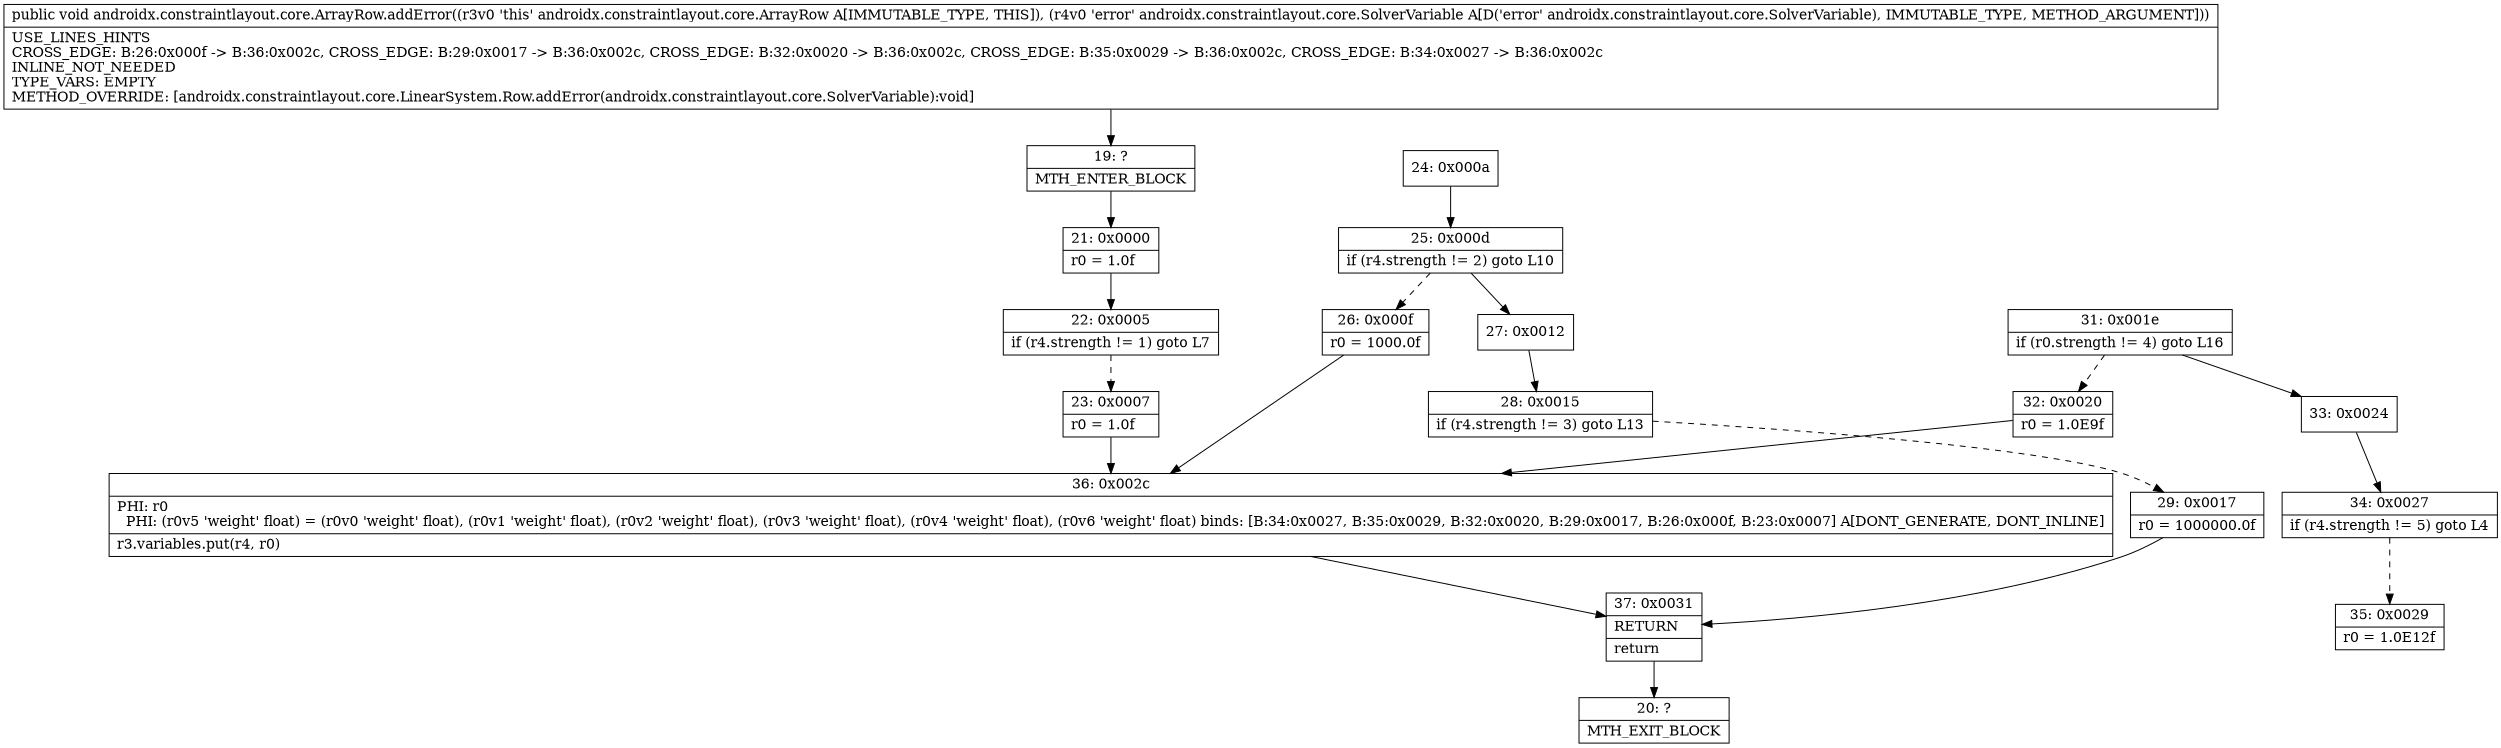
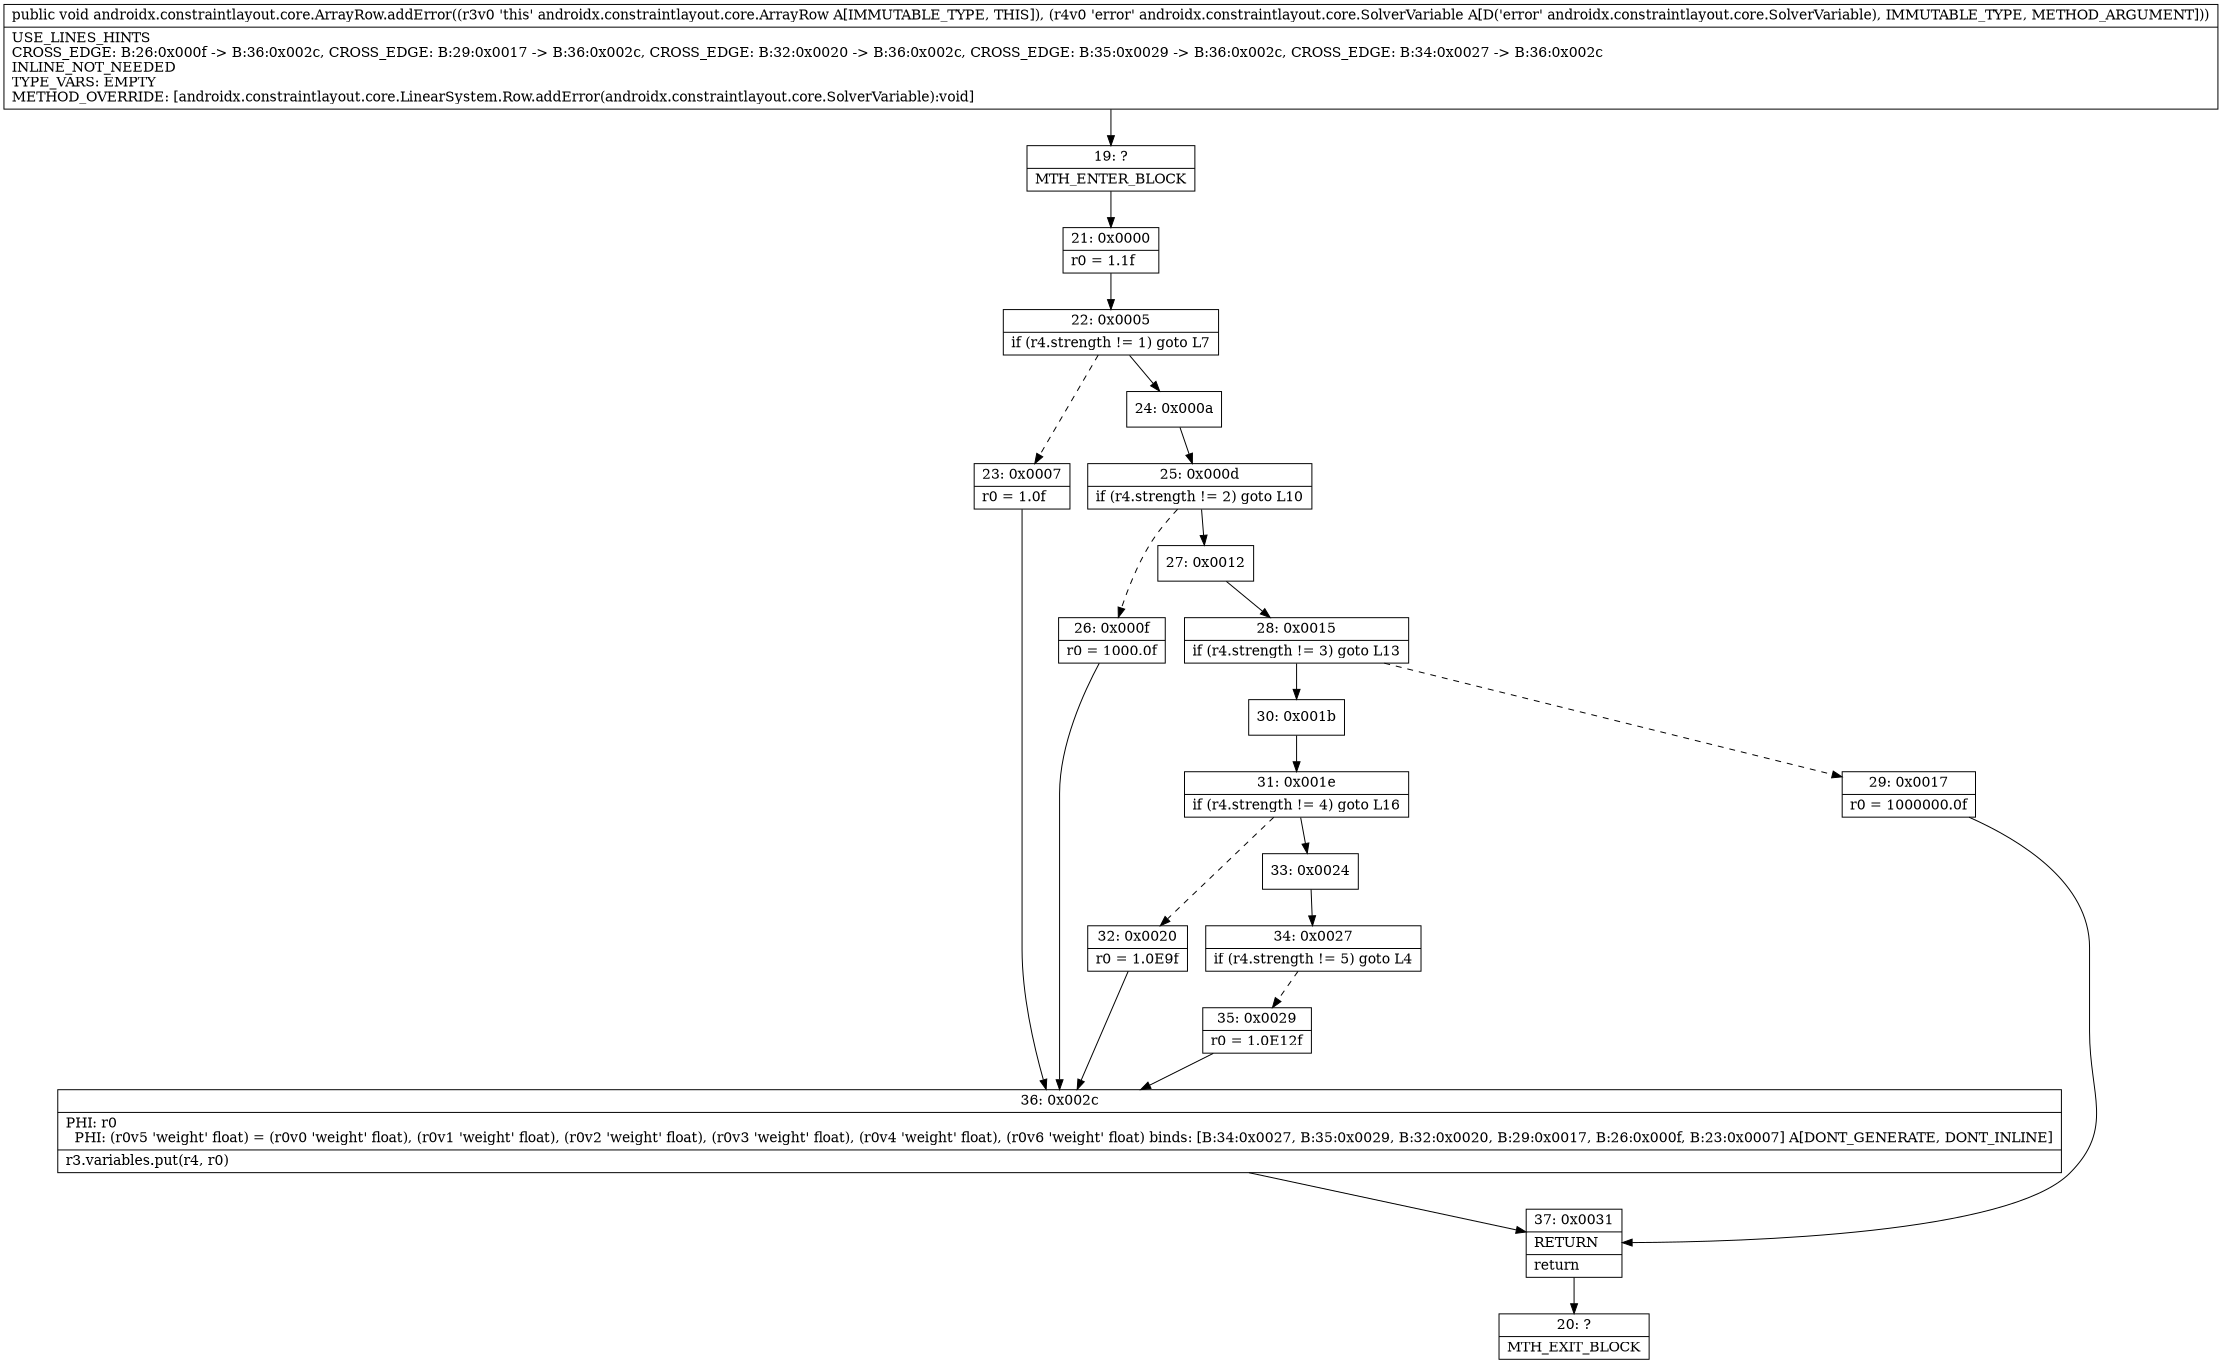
node "21: 0x0000": text "r0 = 1.0f" -> "r0 = 1.1f"
node "31: 0x001e": text "if (r0.strength != 4) goto L16" -> "if (r4.strength != 4) goto L16"
edge "22: 0x0005" -> "24: 0x000a": added
node "30: 0x001b": added
edge "35: 0x0029" -> "36: 0x002c": added
